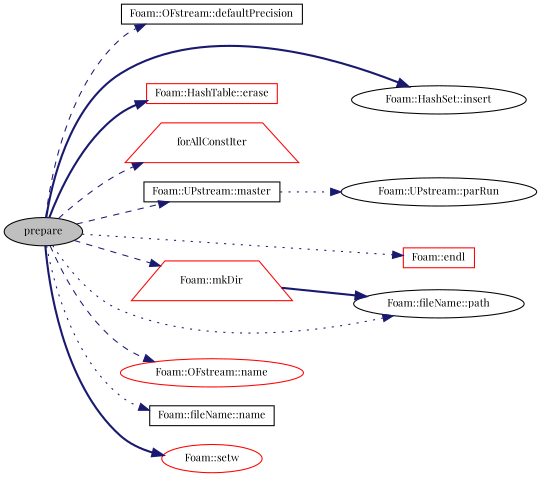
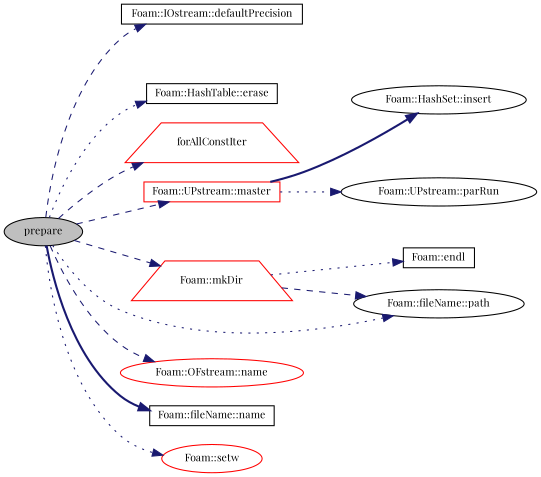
node "Foam::OFstream::defaultPrecision": label "Foam::OFstream::defaultPrecision" -> "Foam::IOstream::defaultPrecision"
edge "prepare" -> "Foam::HashSet::insert": now "Foam::UPstream::master" -> "Foam::HashSet::insert"
node "Foam::HashTable::erase": color red -> black
edge "prepare" -> "Foam::HashTable::erase": style bold -> dotted
node "Foam::UPstream::master": color black -> red
edge "prepare" -> "Foam::endl": now "Foam::mkDir" -> "Foam::endl"
node "Foam::endl": color red -> black
edge "Foam::mkDir" -> "Foam::fileName::path": style bold -> dashed
edge "prepare" -> "Foam::fileName::name": style dotted -> bold
edge "prepare" -> "Foam::setw": style bold -> dotted
